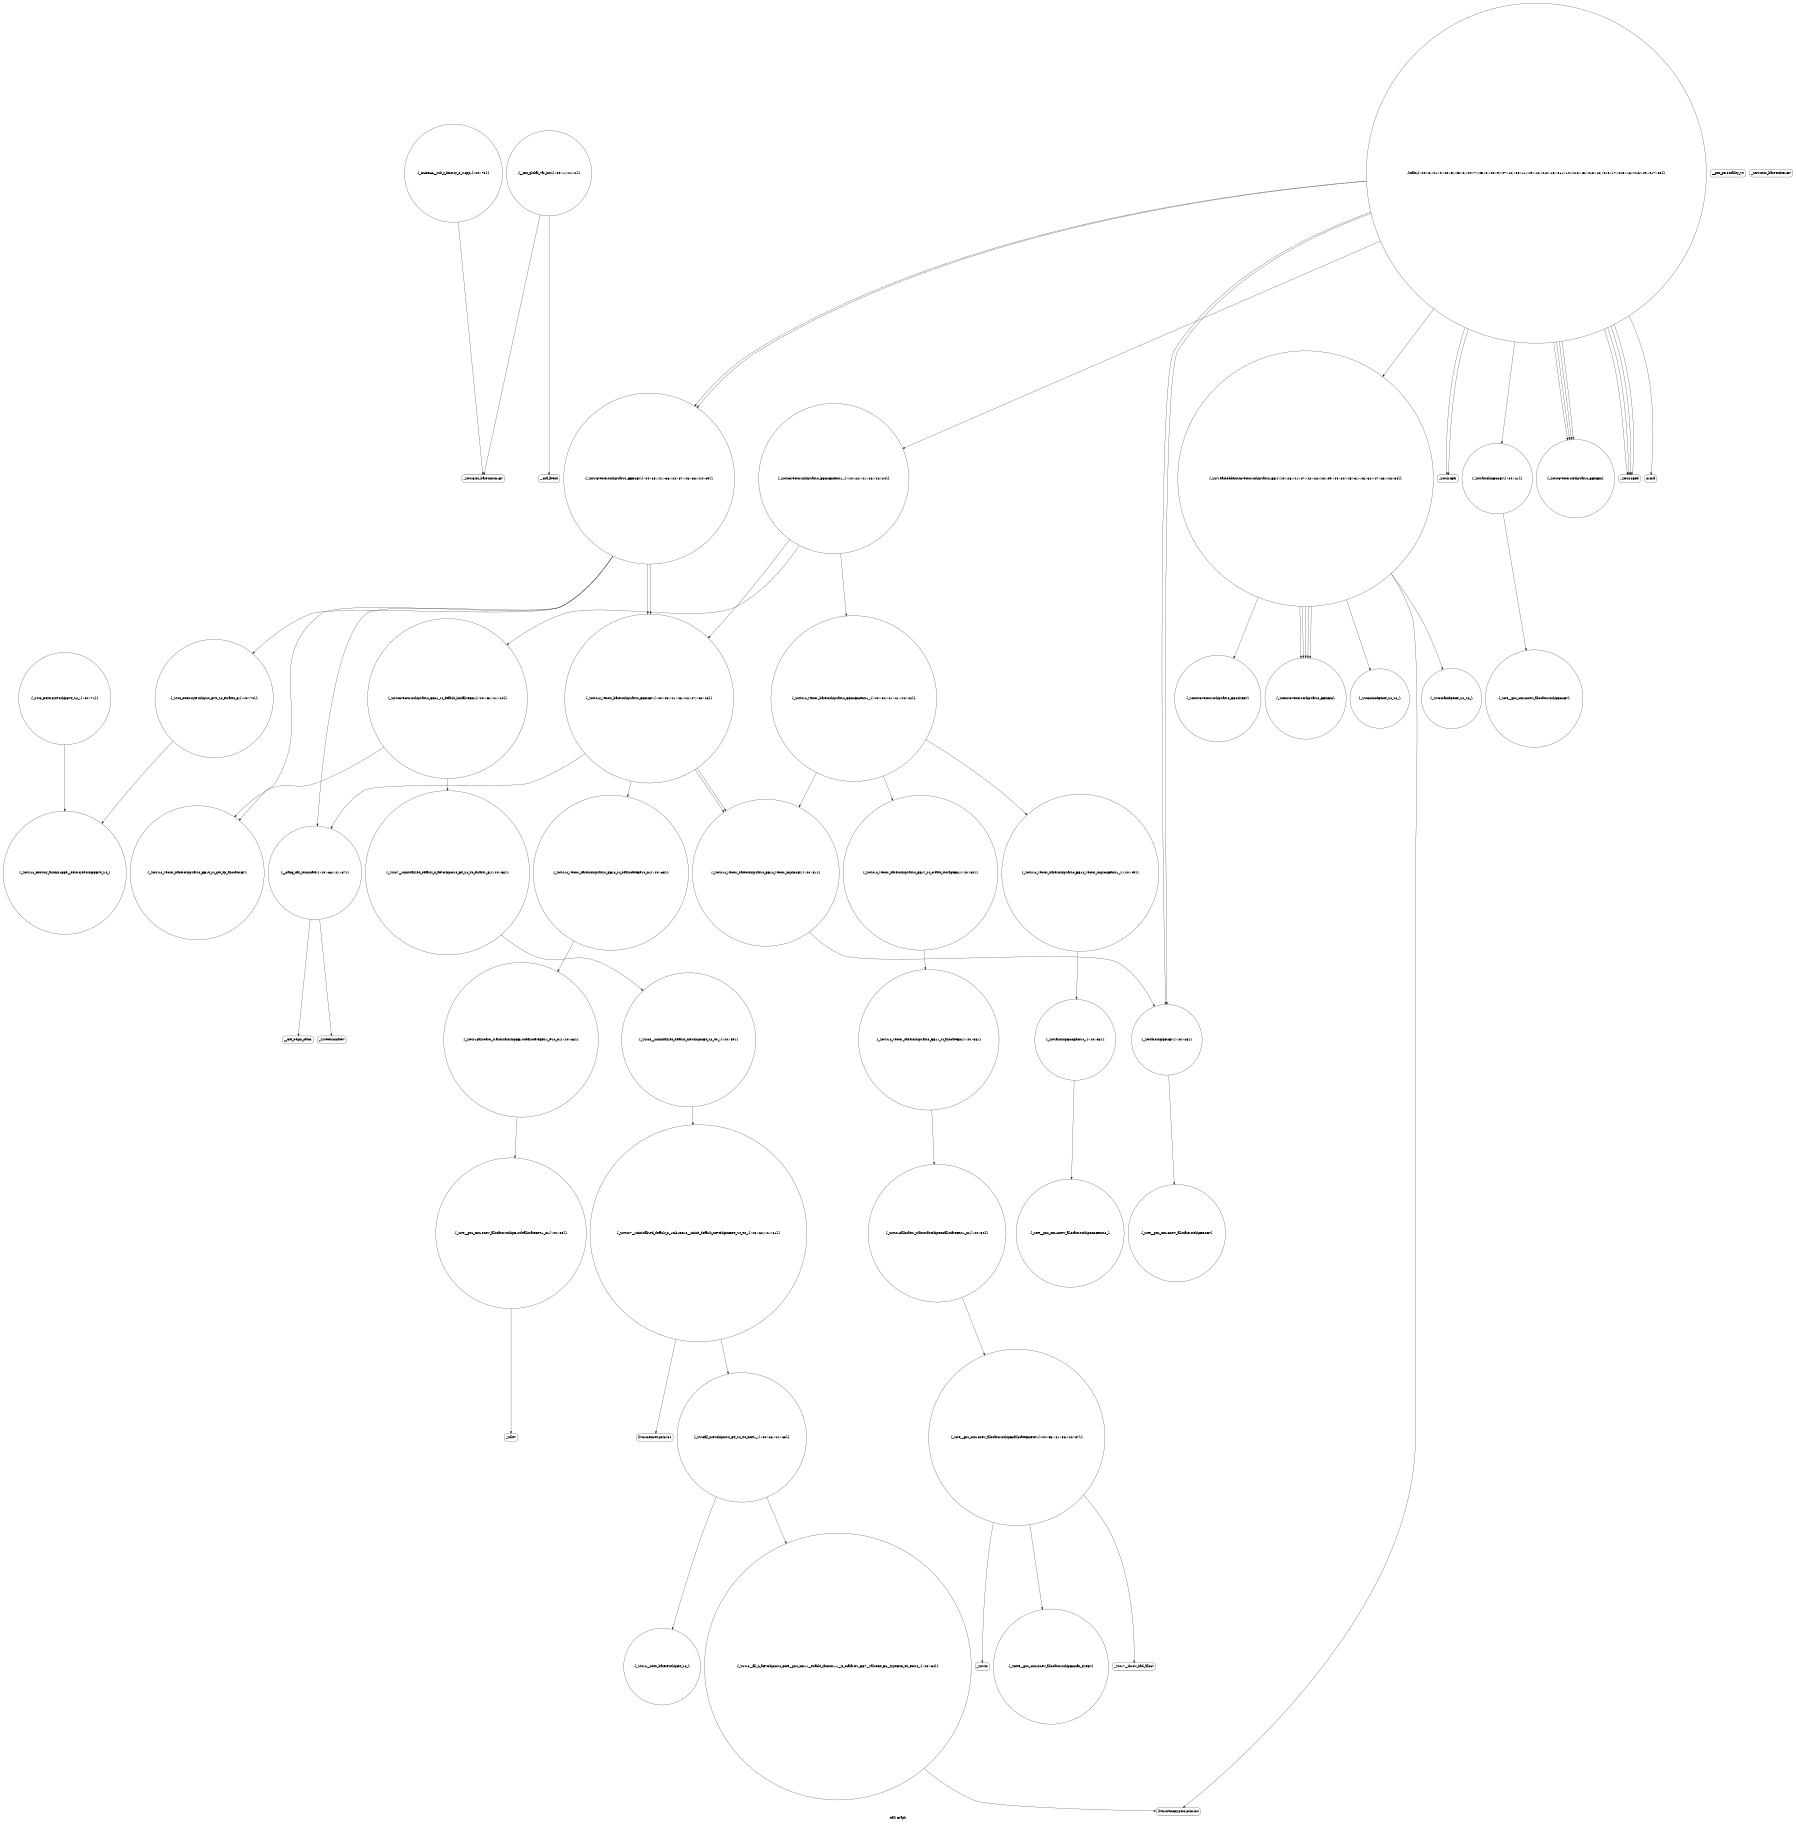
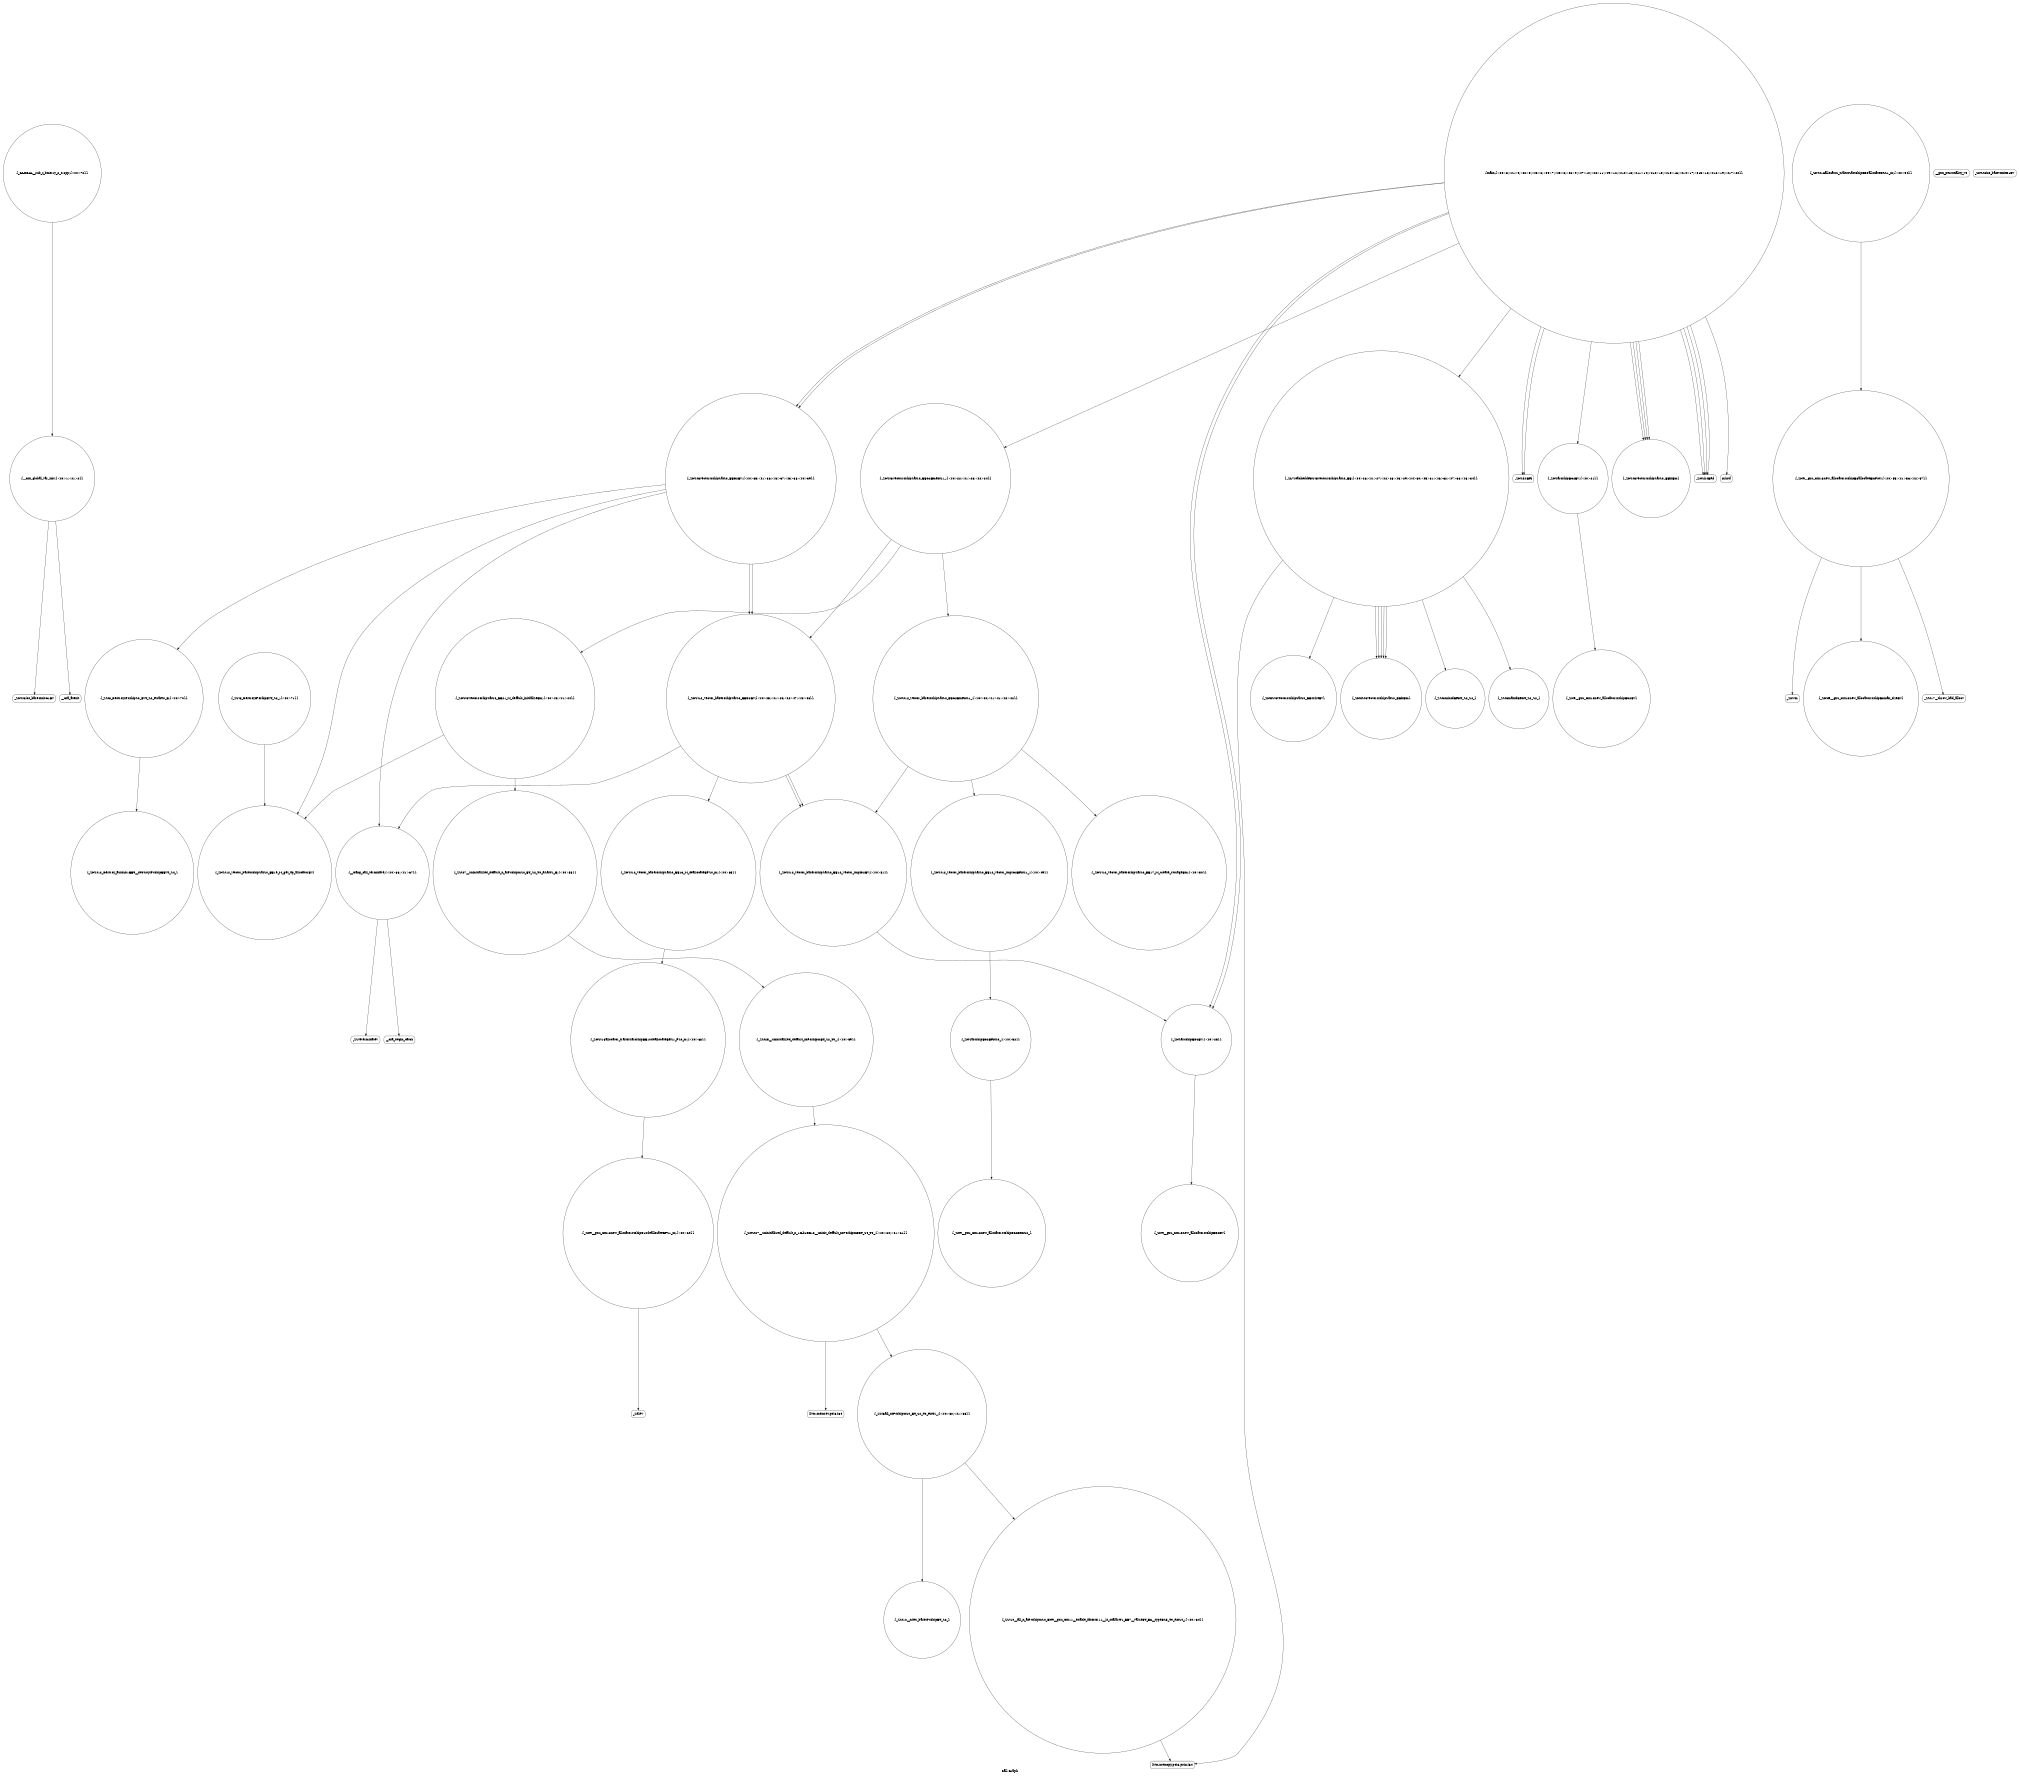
edge "{_GLOBAL__sub_I_bmerry_2_0.cpp|{<s0>72}}" -> "_ZNSt8ios_base4InitC1Ev": now "{_GLOBAL__sub_I_bmerry_2_0.cpp|{<s0>72}}" -> "{__cxx_global_var_init|{<s0>1|<s1>2}}"
edge "{_ZSt8_DestroyIP4shipEvT_S2_|{<s0>71}}" -> "{_ZNSt12_Destroy_auxILb1EE9__destroyIP4shipEEvT_S4_}": now "{_ZSt8_DestroyIP4shipEvT_S2_|{<s0>71}}" -> "{_ZNSt12_Vector_baseI4shipSaIS0_EE19_M_get_Tp_allocatorEv}"
node "{_ZNSt12_Vector_baseI4shipSaIS0_EE11_M_allocateEm|{<s0>53}}": removed
